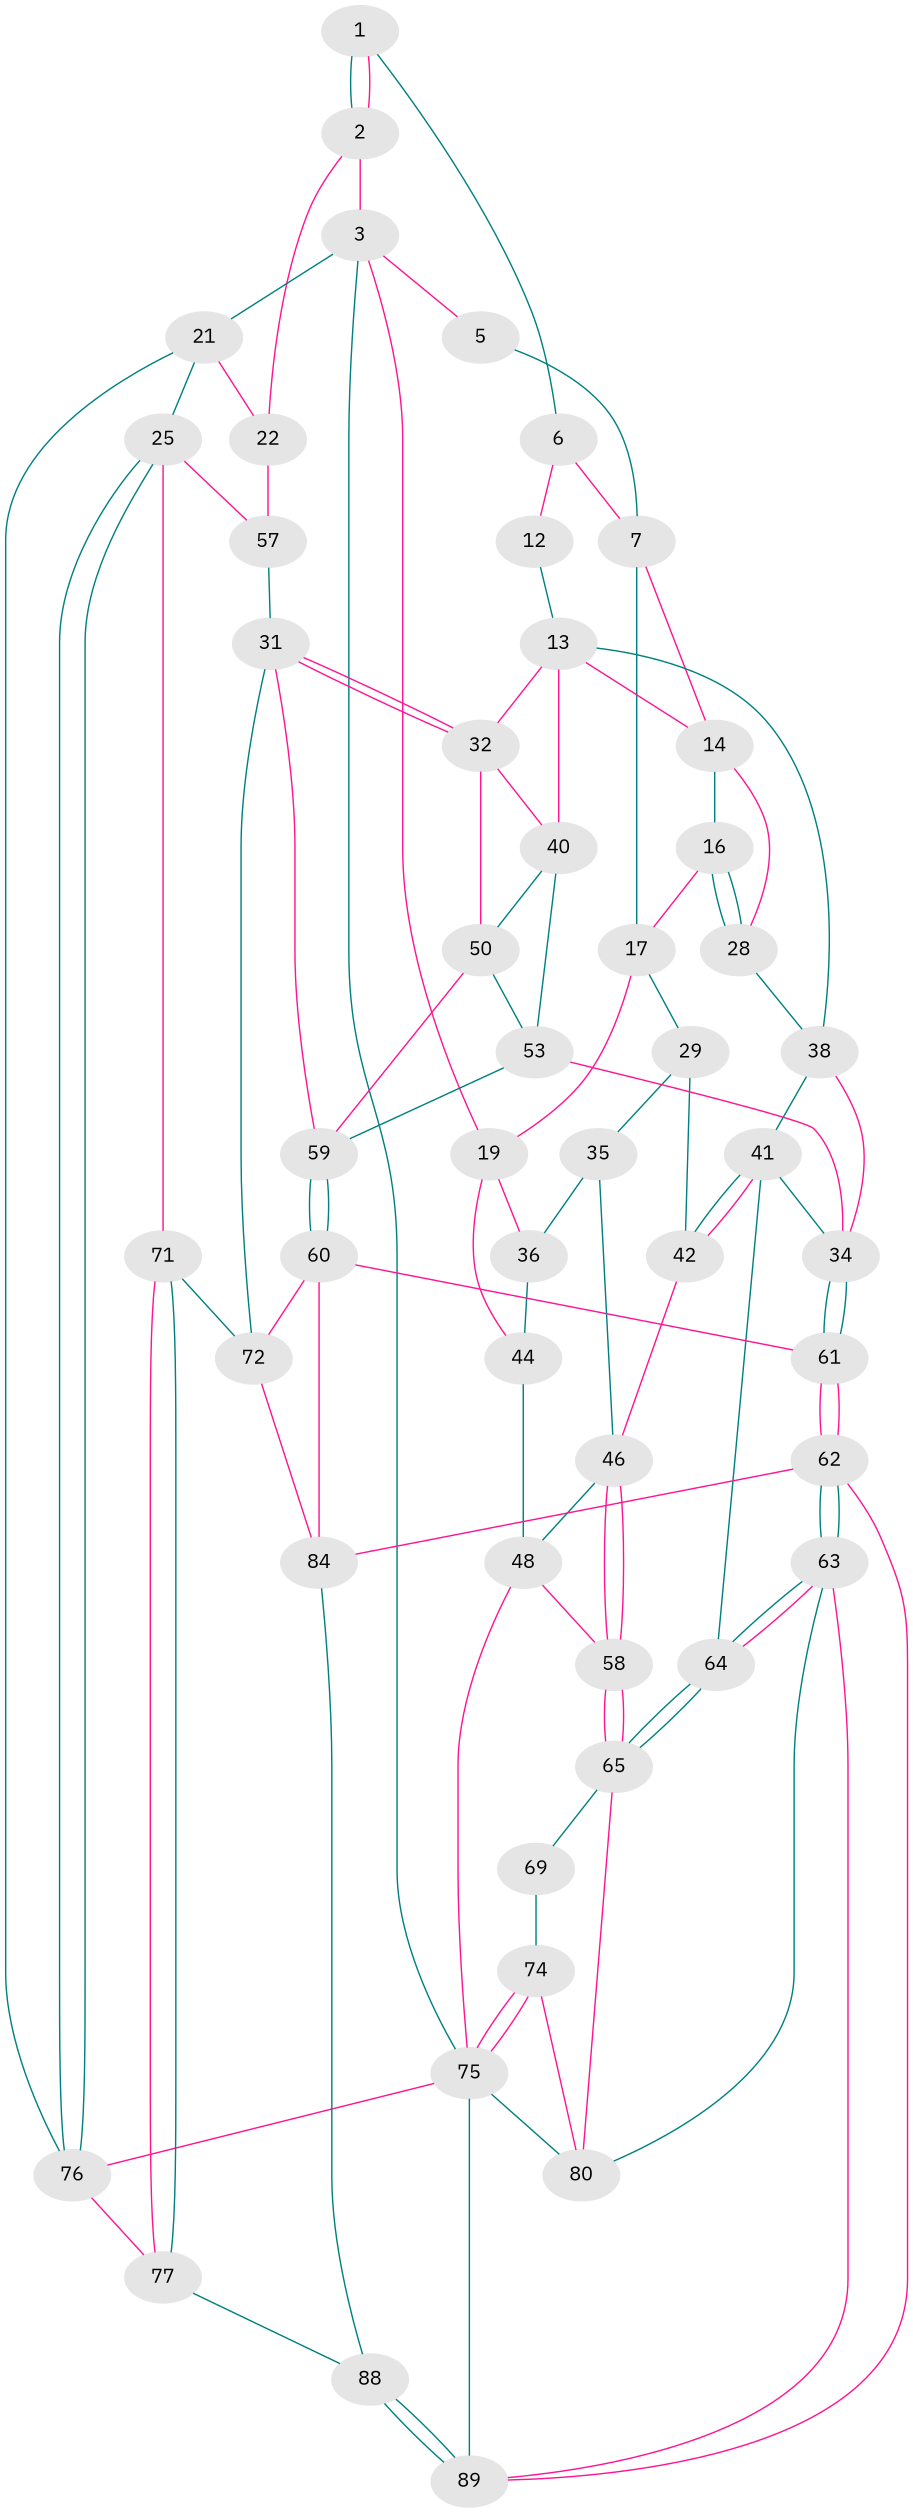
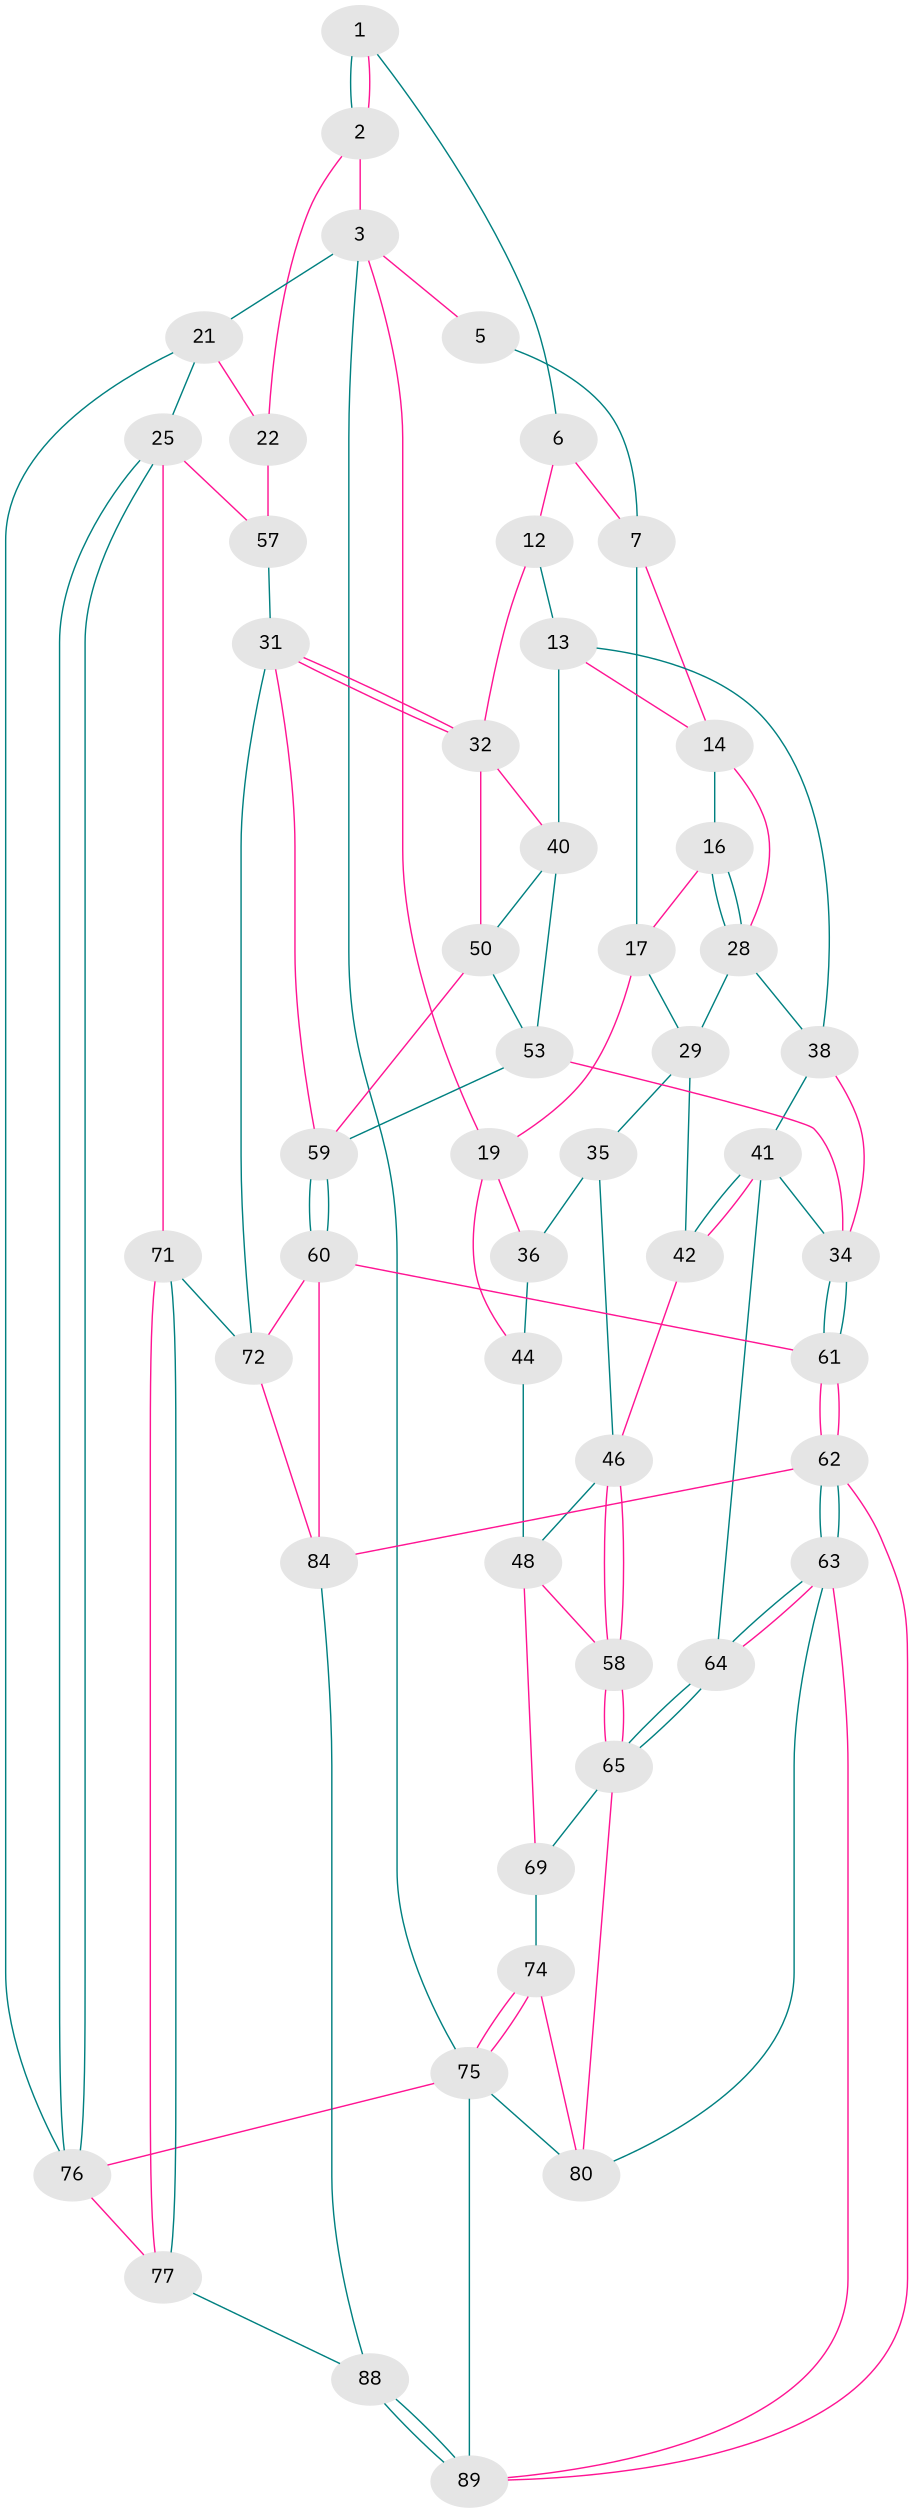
edge "13" -- "32": now "12" -- "32"
edge "13" -- "40": color deeppink -> teal
edge "28" -- "29": added
edge "48" -- "75": now "48" -- "69"
